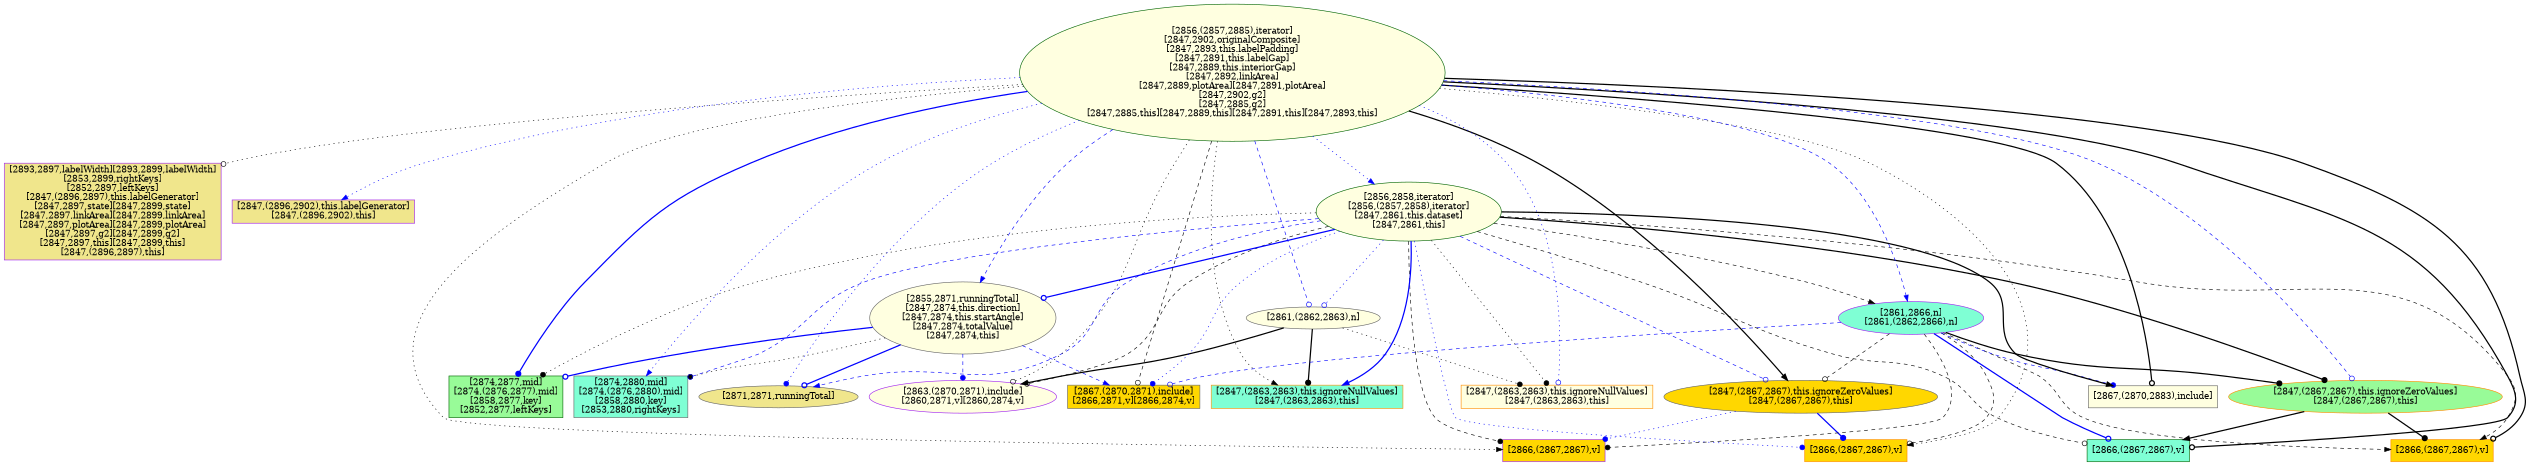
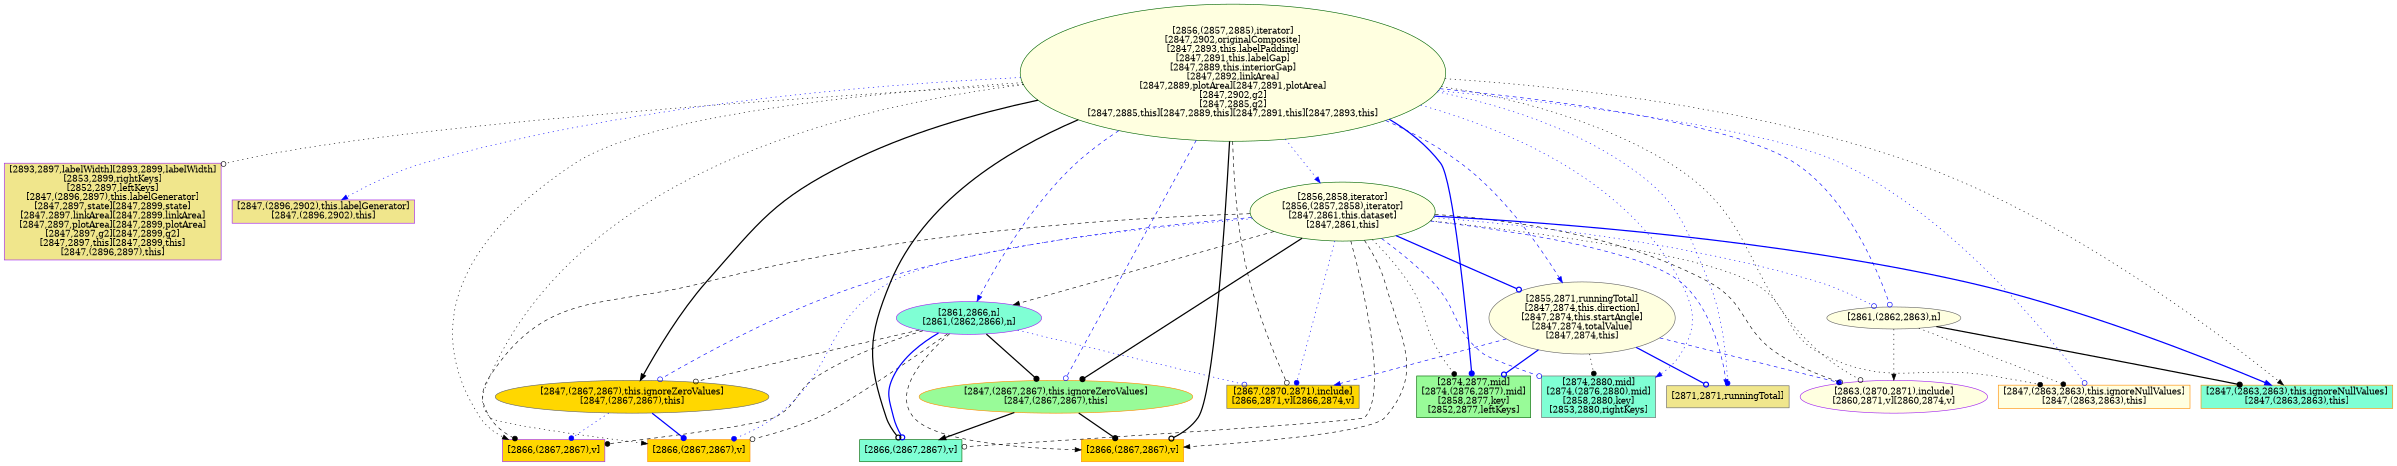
edge "[2861,2866,n] [2861,(2862,2866),n]" -> "[2867,(2870,2871),include] [2866,2871,v][2866,2874,v]": style dashed -> dotted
edge "[2861,(2862,2863),n]" -> "[2863,(2870,2871),include] [2860,2871,v][2860,2874,v]": style bold -> dotted
node "[2871,2871,runningTotal]": shape ellipse -> box
node "[2867,(2870,2883),include]": removed
